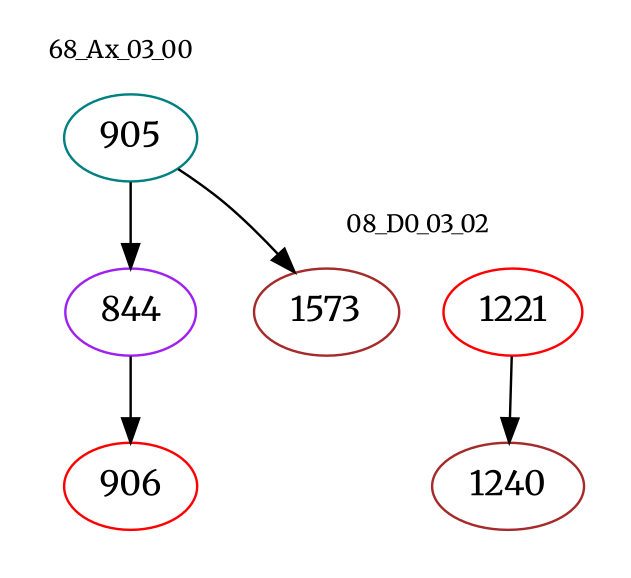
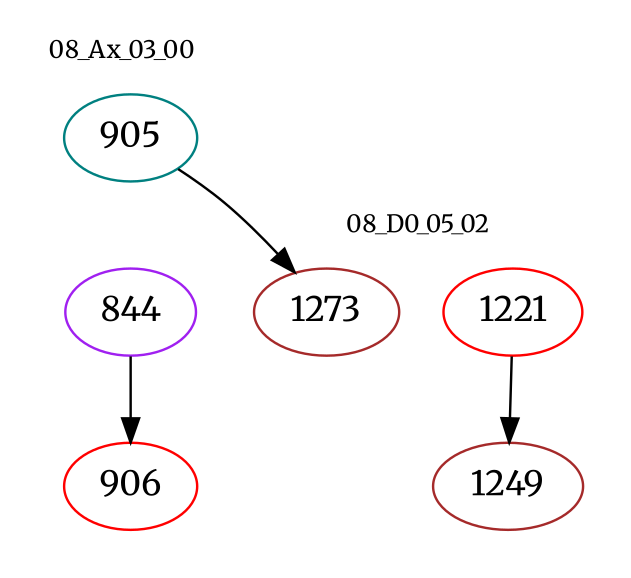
cluster "68_Ax_03_00": label "68_Ax_03_00" -> "08_Ax_03_00"
edge "905" -> "844": removed
cluster "08_D0_03_02": label "08_D0_03_02" -> "08_D0_05_02"
node "1573": label "1573" -> "1273"
node "1240": label "1240" -> "1249"
